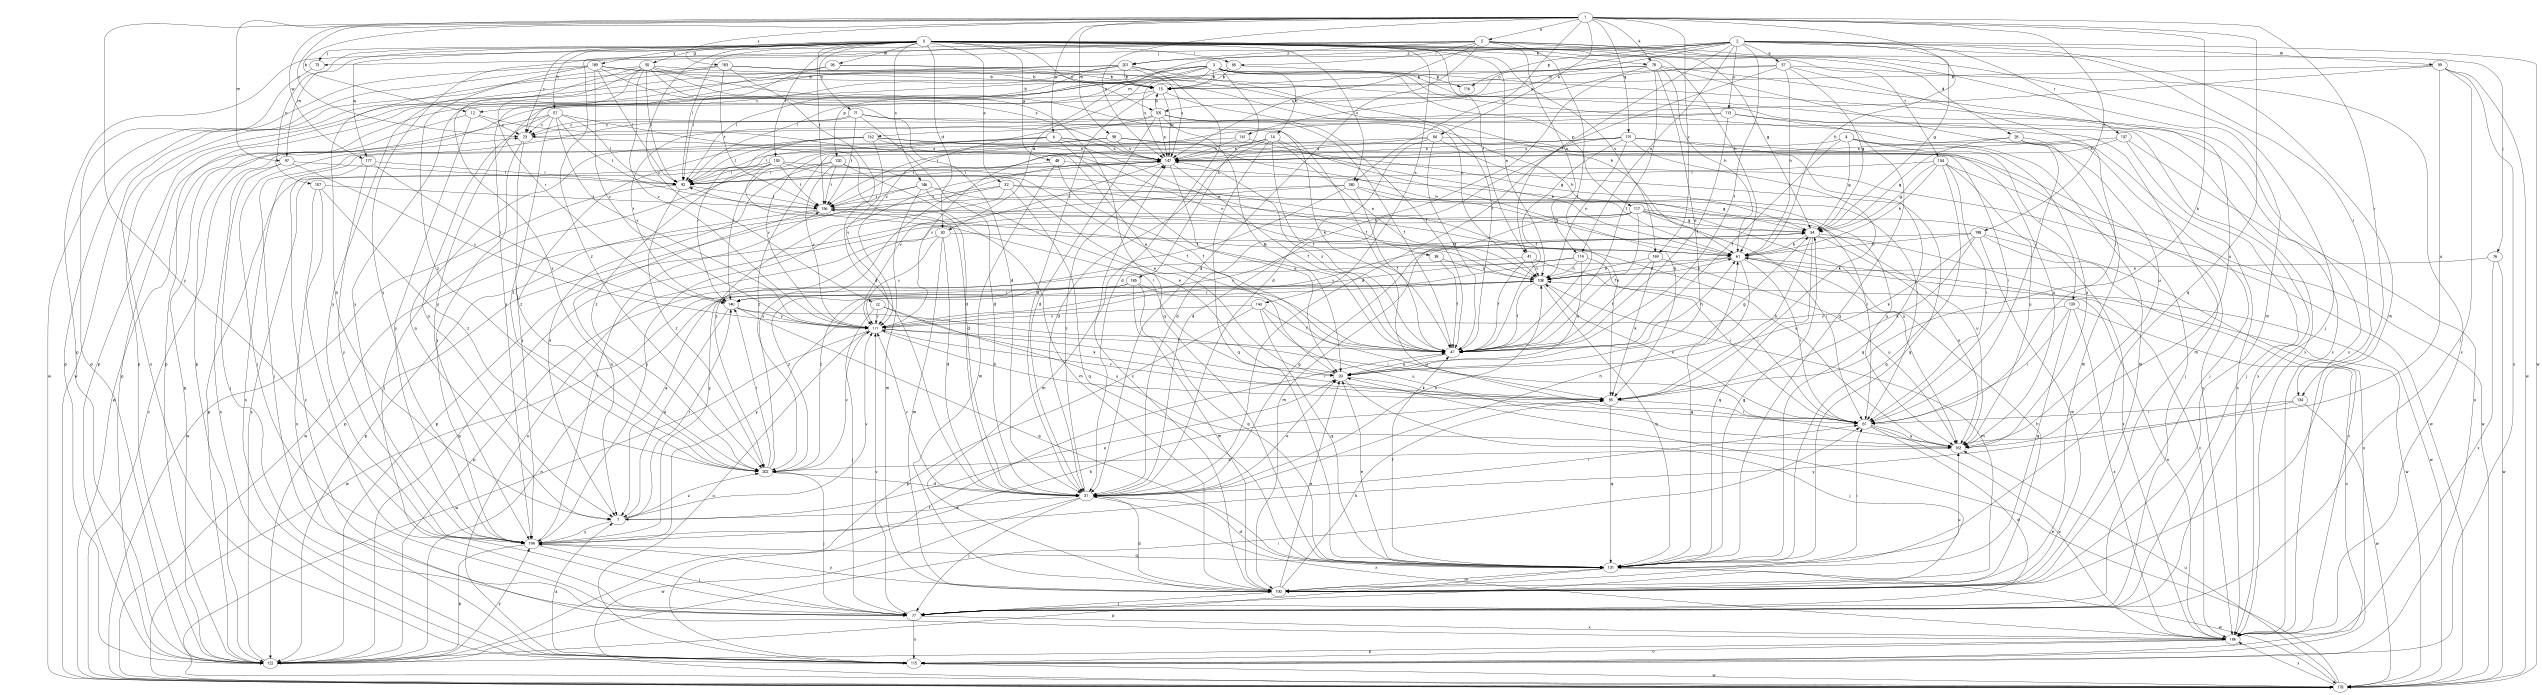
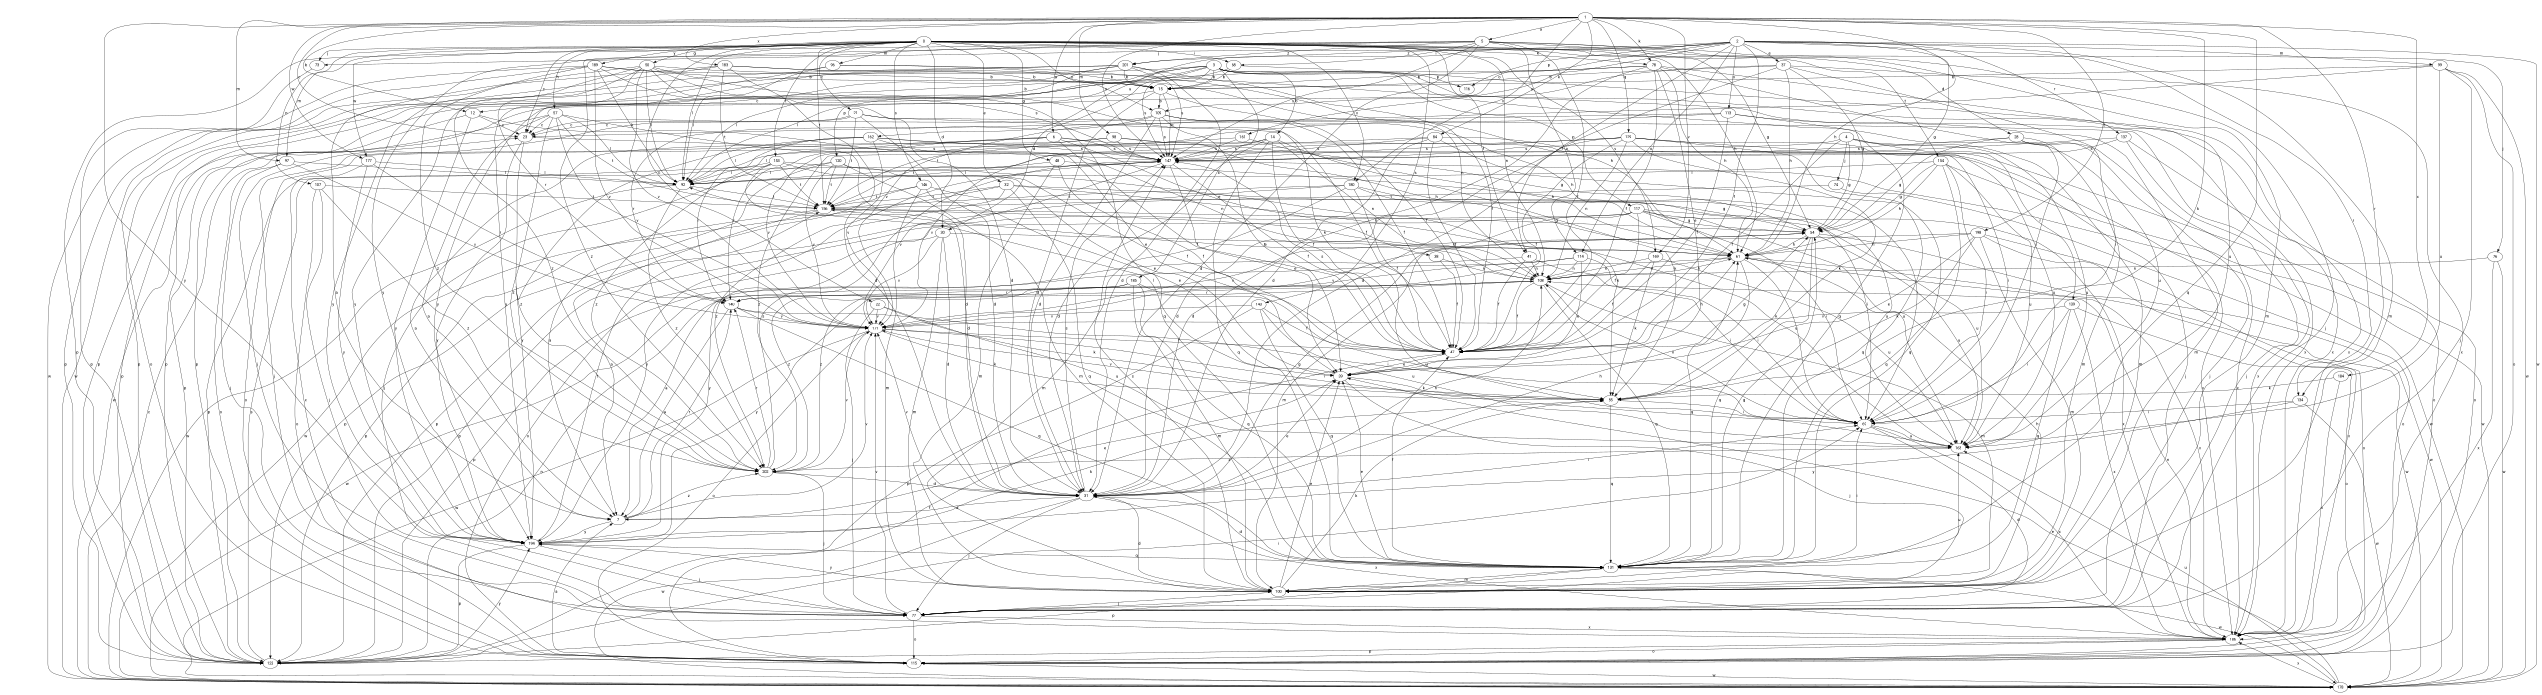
edge "2" -> "162": label "m" -> "u"
edge "109" -> "15": reversed
edge "189" -> "92": label "l" -> "k"
node "74": added
node "184": added
edge "129" -> "115": added, label "o"
